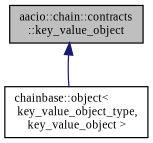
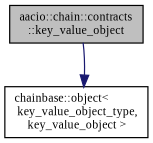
edge "chainbase::object< key_value_object_type, key_value_object >" -> "aacio::chain::contracts ::key_value_object": reversed
